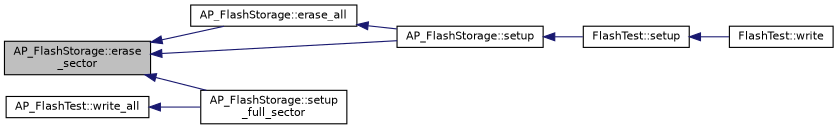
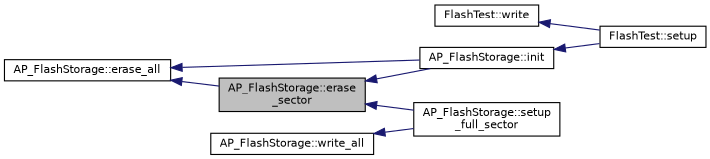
edge "AP_FlashStorage::erase_all" -> "AP_FlashStorage::erase _sector": reversed
node "AP_FlashStorage::setup": label "AP_FlashStorage::setup" -> "AP_FlashStorage::init"
edge "FlashTest::write" -> "FlashTest::setup": reversed
node "AP_FlashTest::write_all": label "AP_FlashTest::write_all" -> "AP_FlashStorage::write_all"
